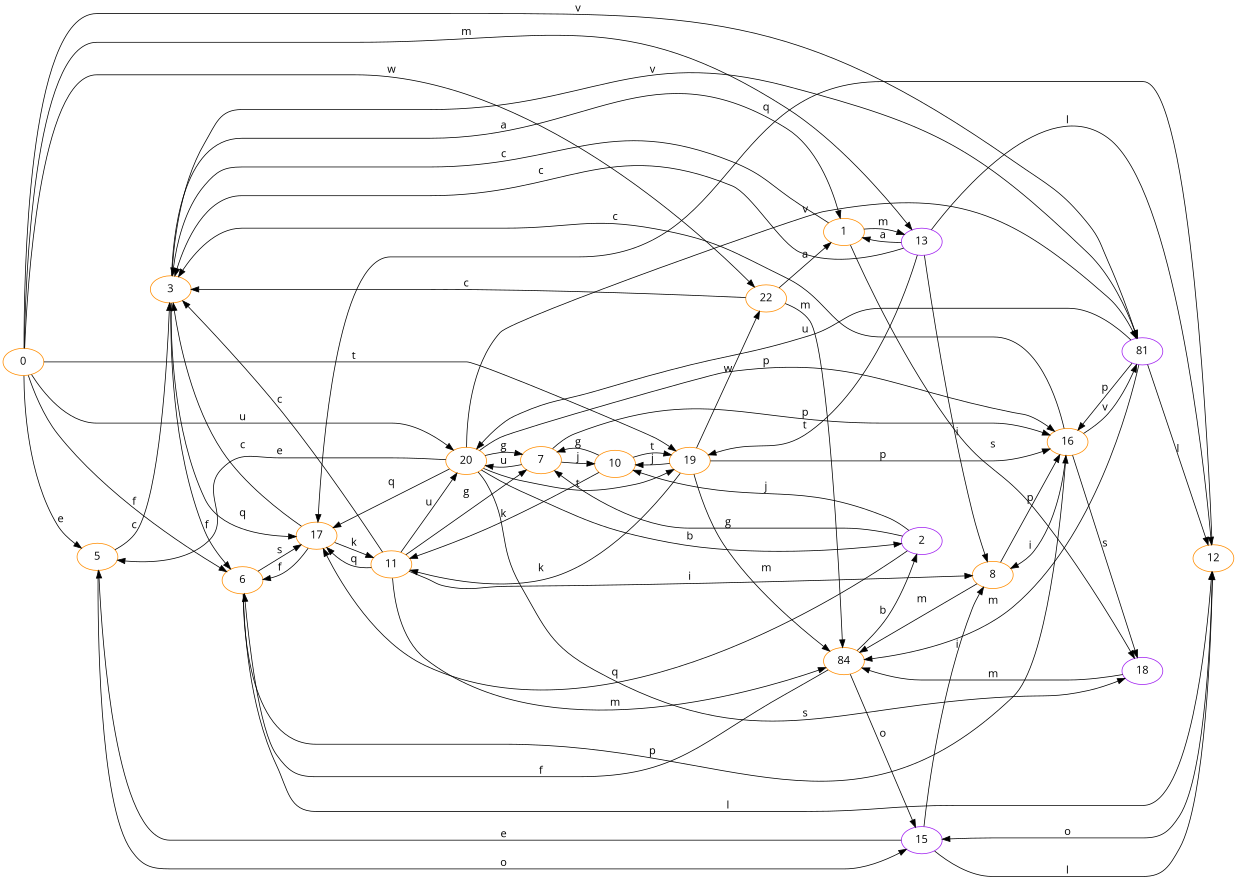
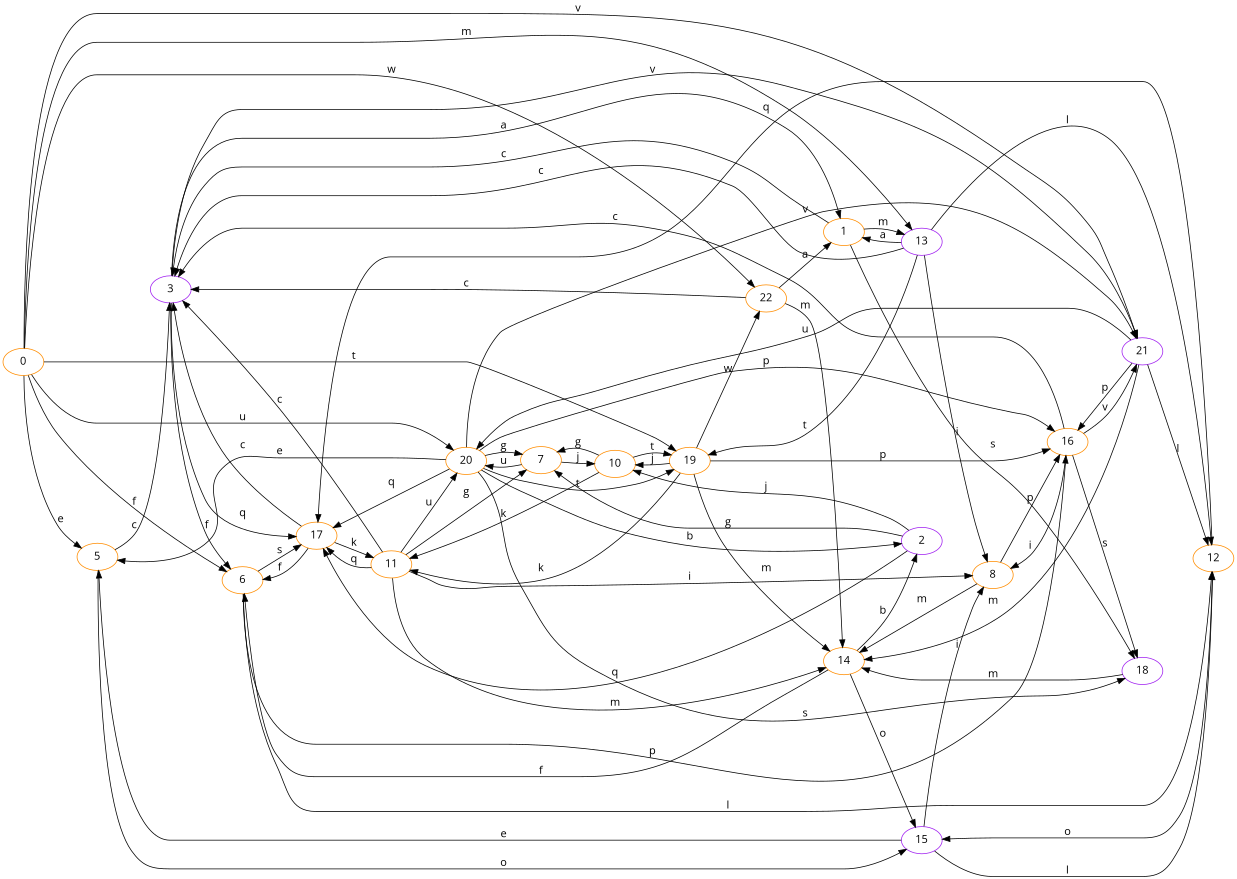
node "3": color darkorange -> purple
node "81": label "81" -> "21"
edge "7" -> "16": removed, label "p"
node "84": label "84" -> "14"
